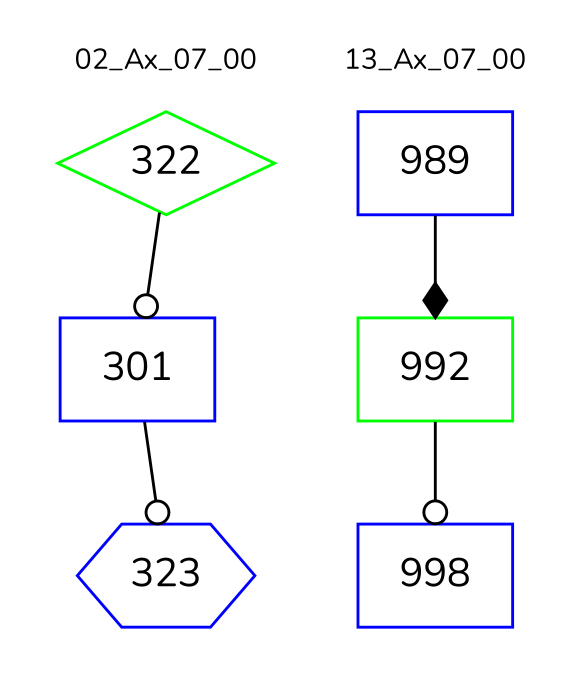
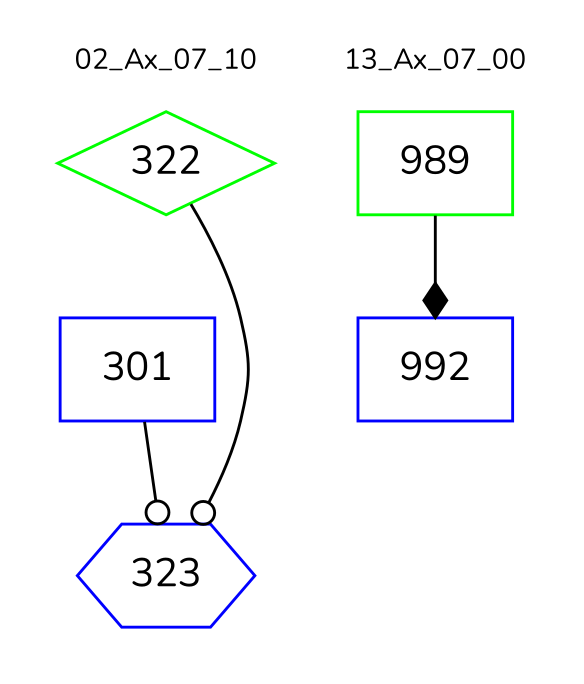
cluster "02_Ax_07_00": label "02_Ax_07_00" -> "02_Ax_07_10"
node "989": color blue -> green
edge "322" -> "301": now "322" -> "323"
node "992": color green -> blue
node "998": removed
